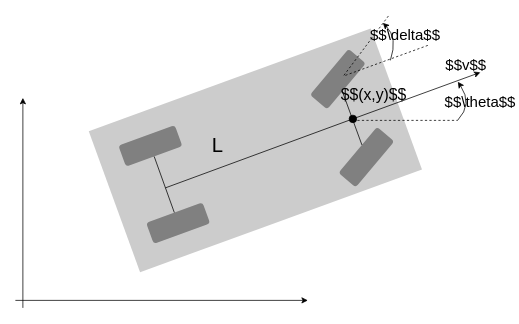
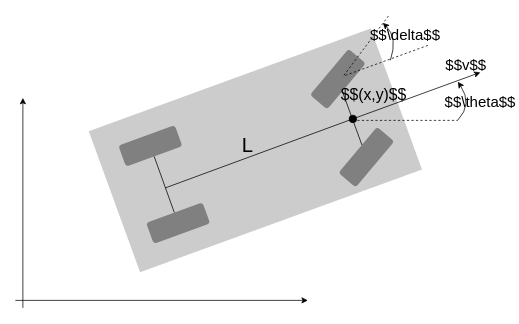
node "L": moved (218, 146) -> (248, 146)
